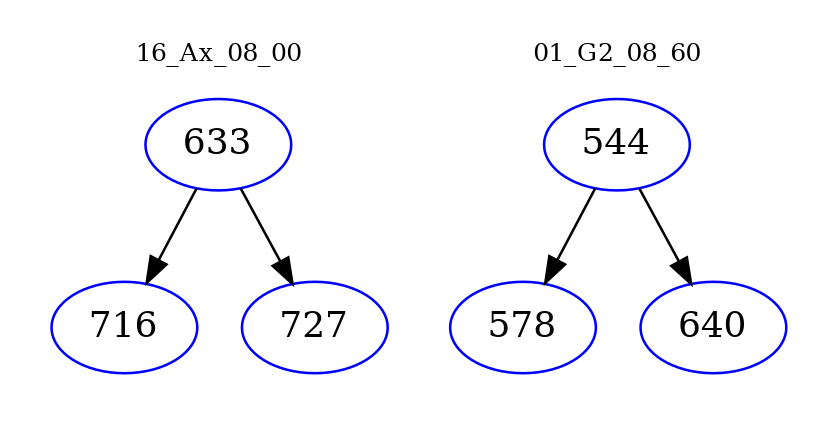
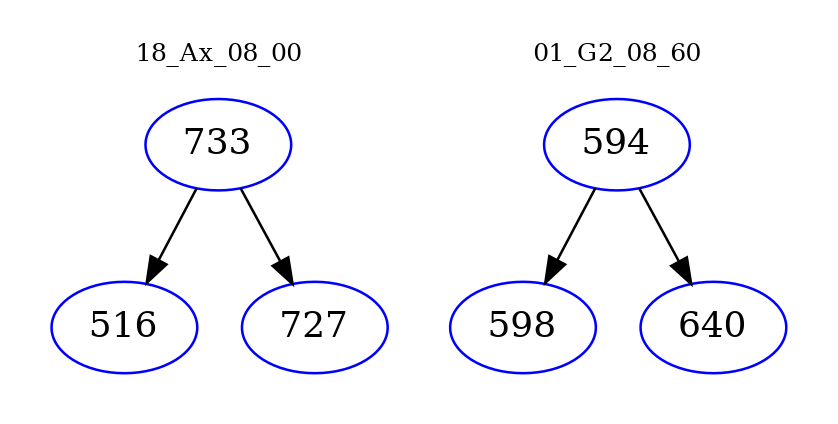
cluster "16_Ax_08_00": label "16_Ax_08_00" -> "18_Ax_08_00"
node "633": label "633" -> "733"
node "544": label "544" -> "594"
node "716": label "716" -> "516"
node "578": label "578" -> "598"
